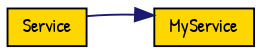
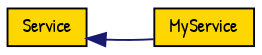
edge "Service" -> "MyService": reversed
